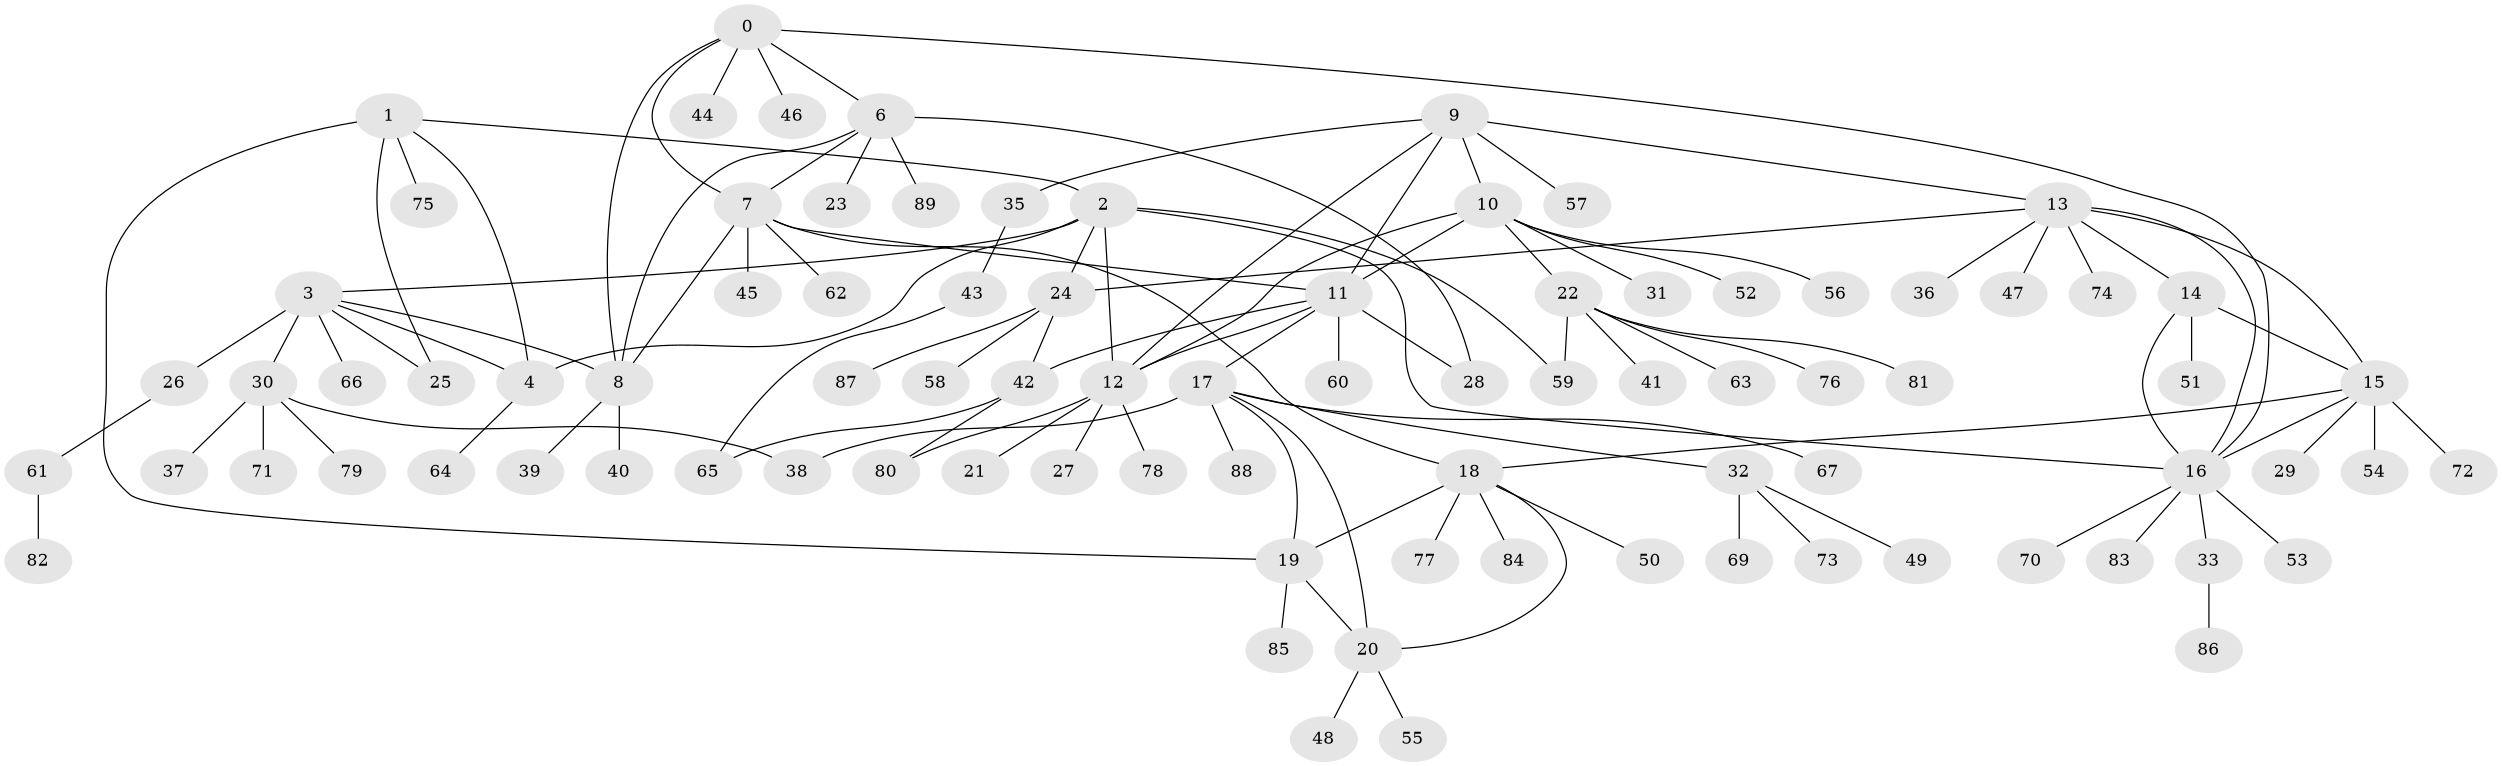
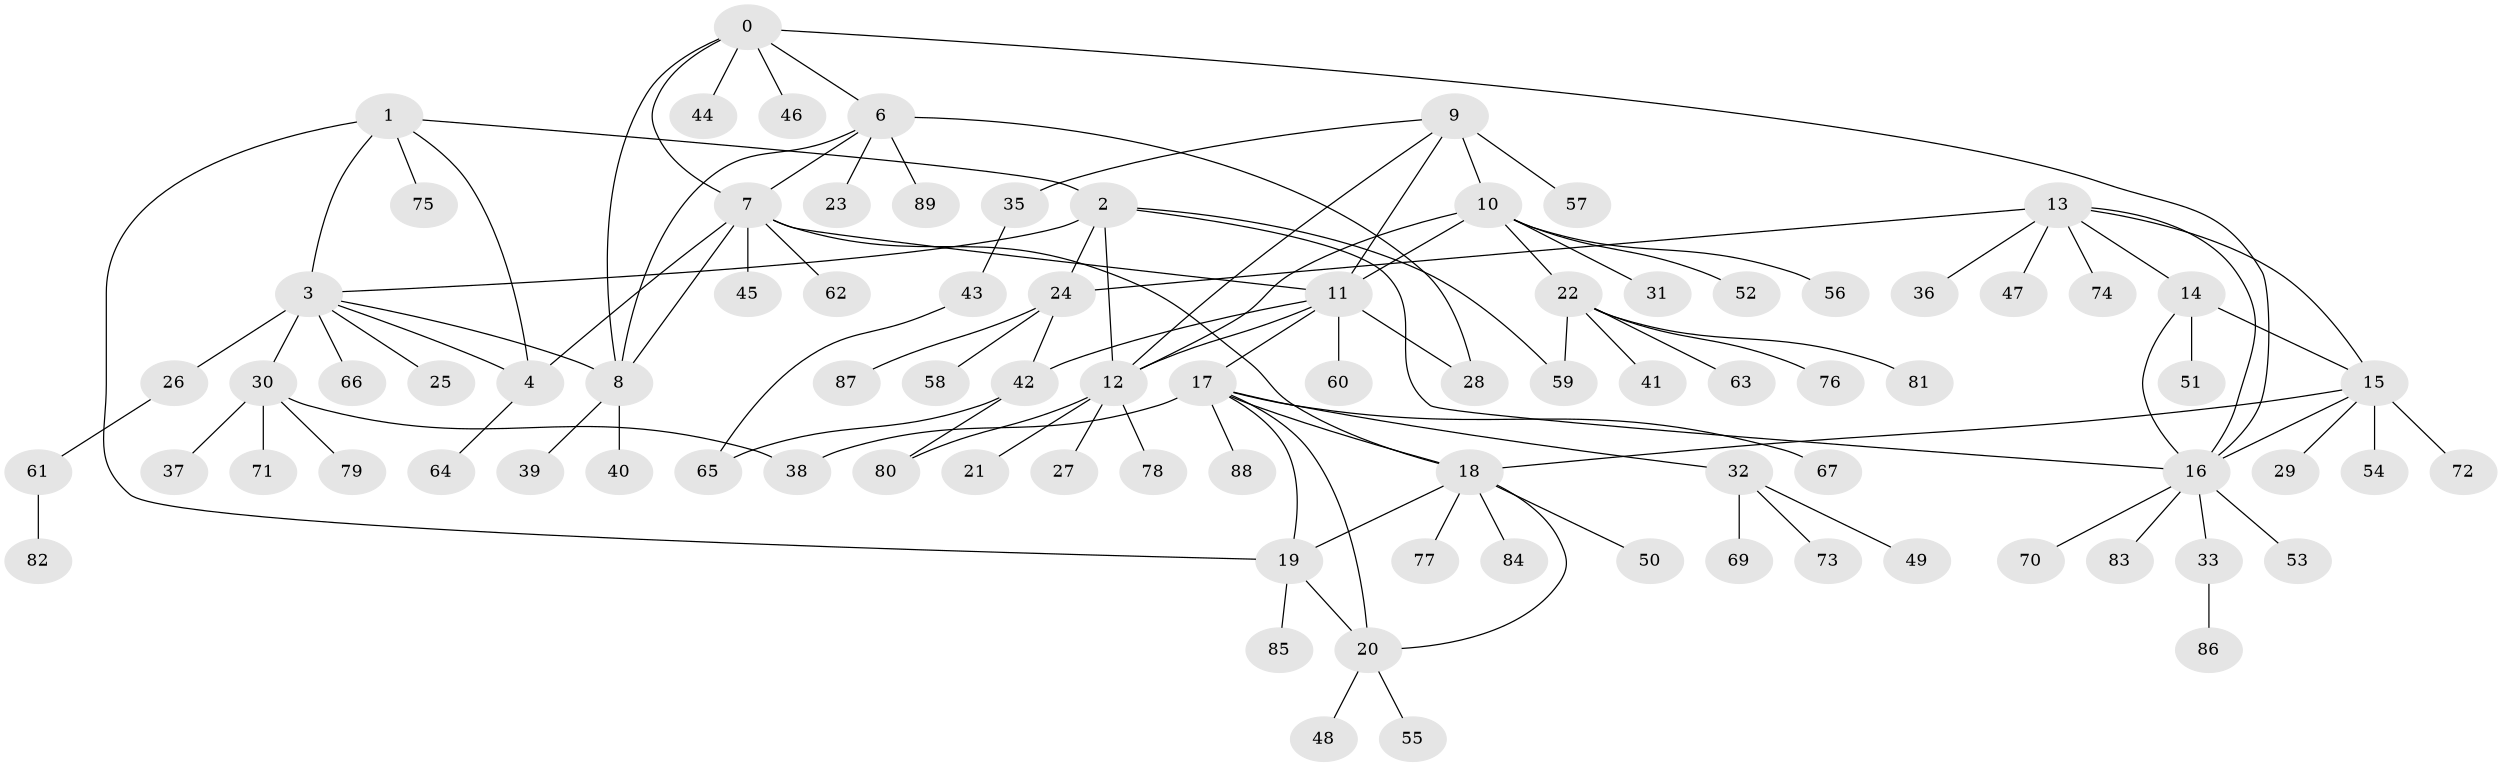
edge "9" -- "13": removed
edge "1" -- "25": now "1" -- "3"
edge "2" -- "4": now "7" -- "4"
edge "17" -- "18": added
